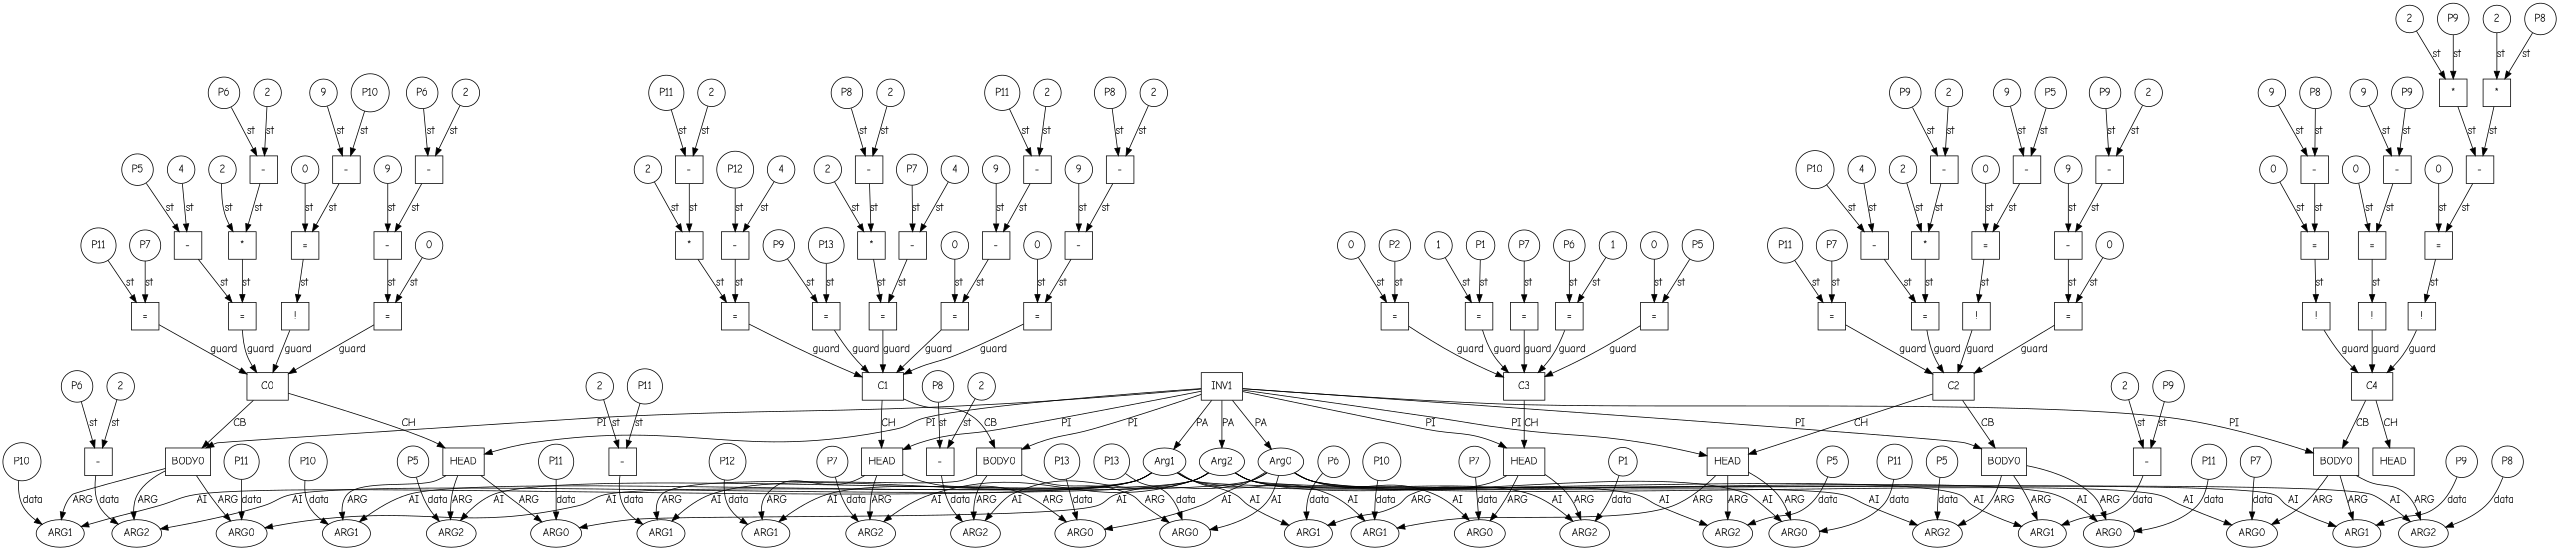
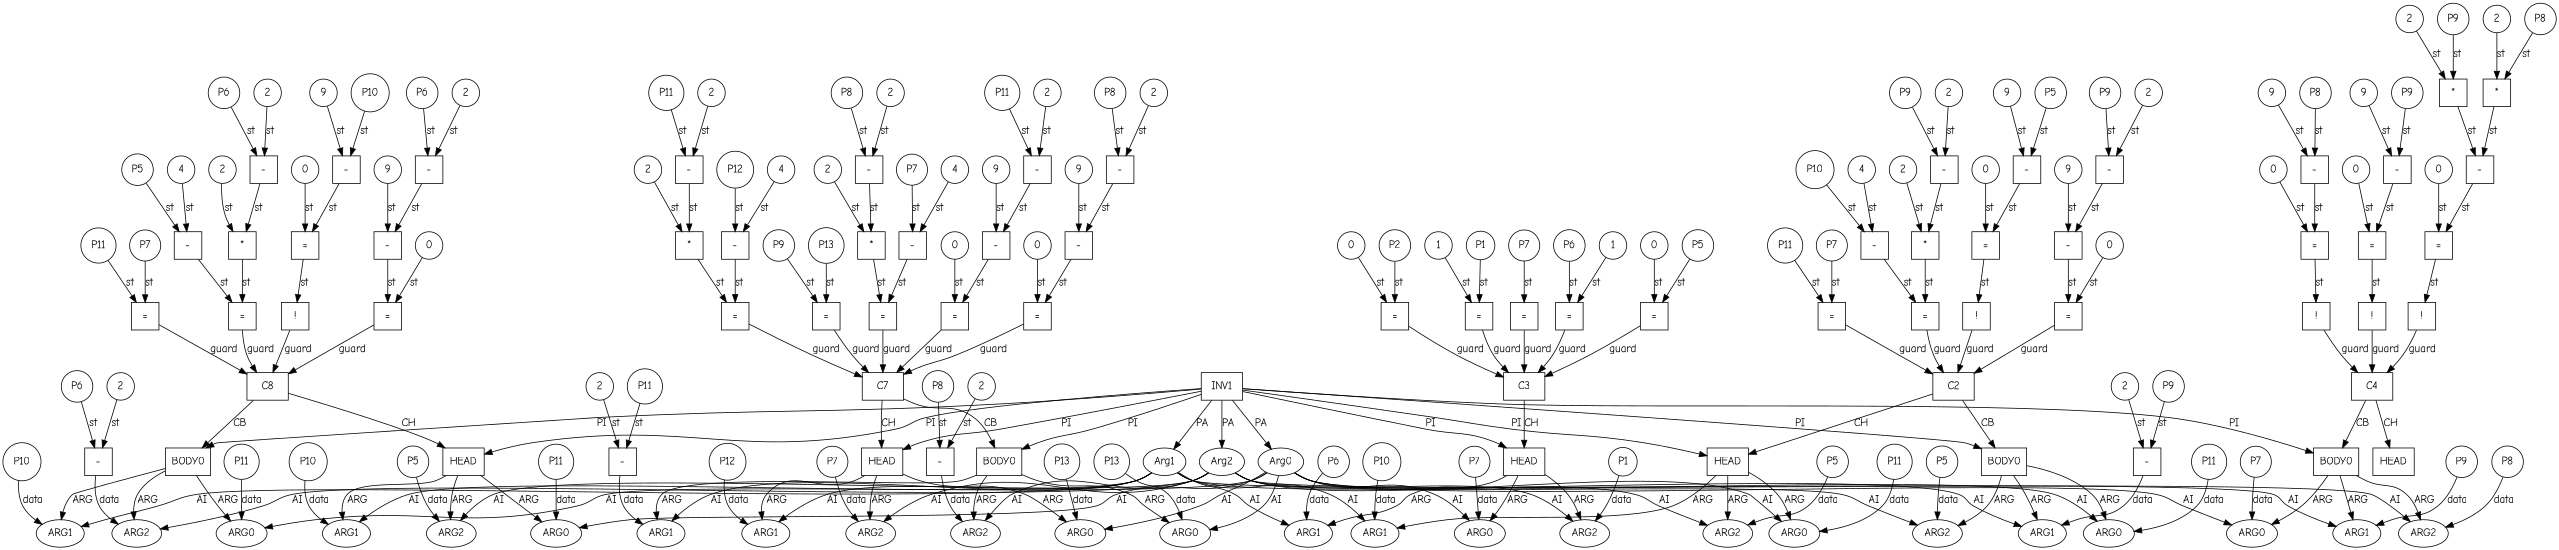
node "C0": label "C0" -> "C8"
node "C1": label "C1" -> "C7"
